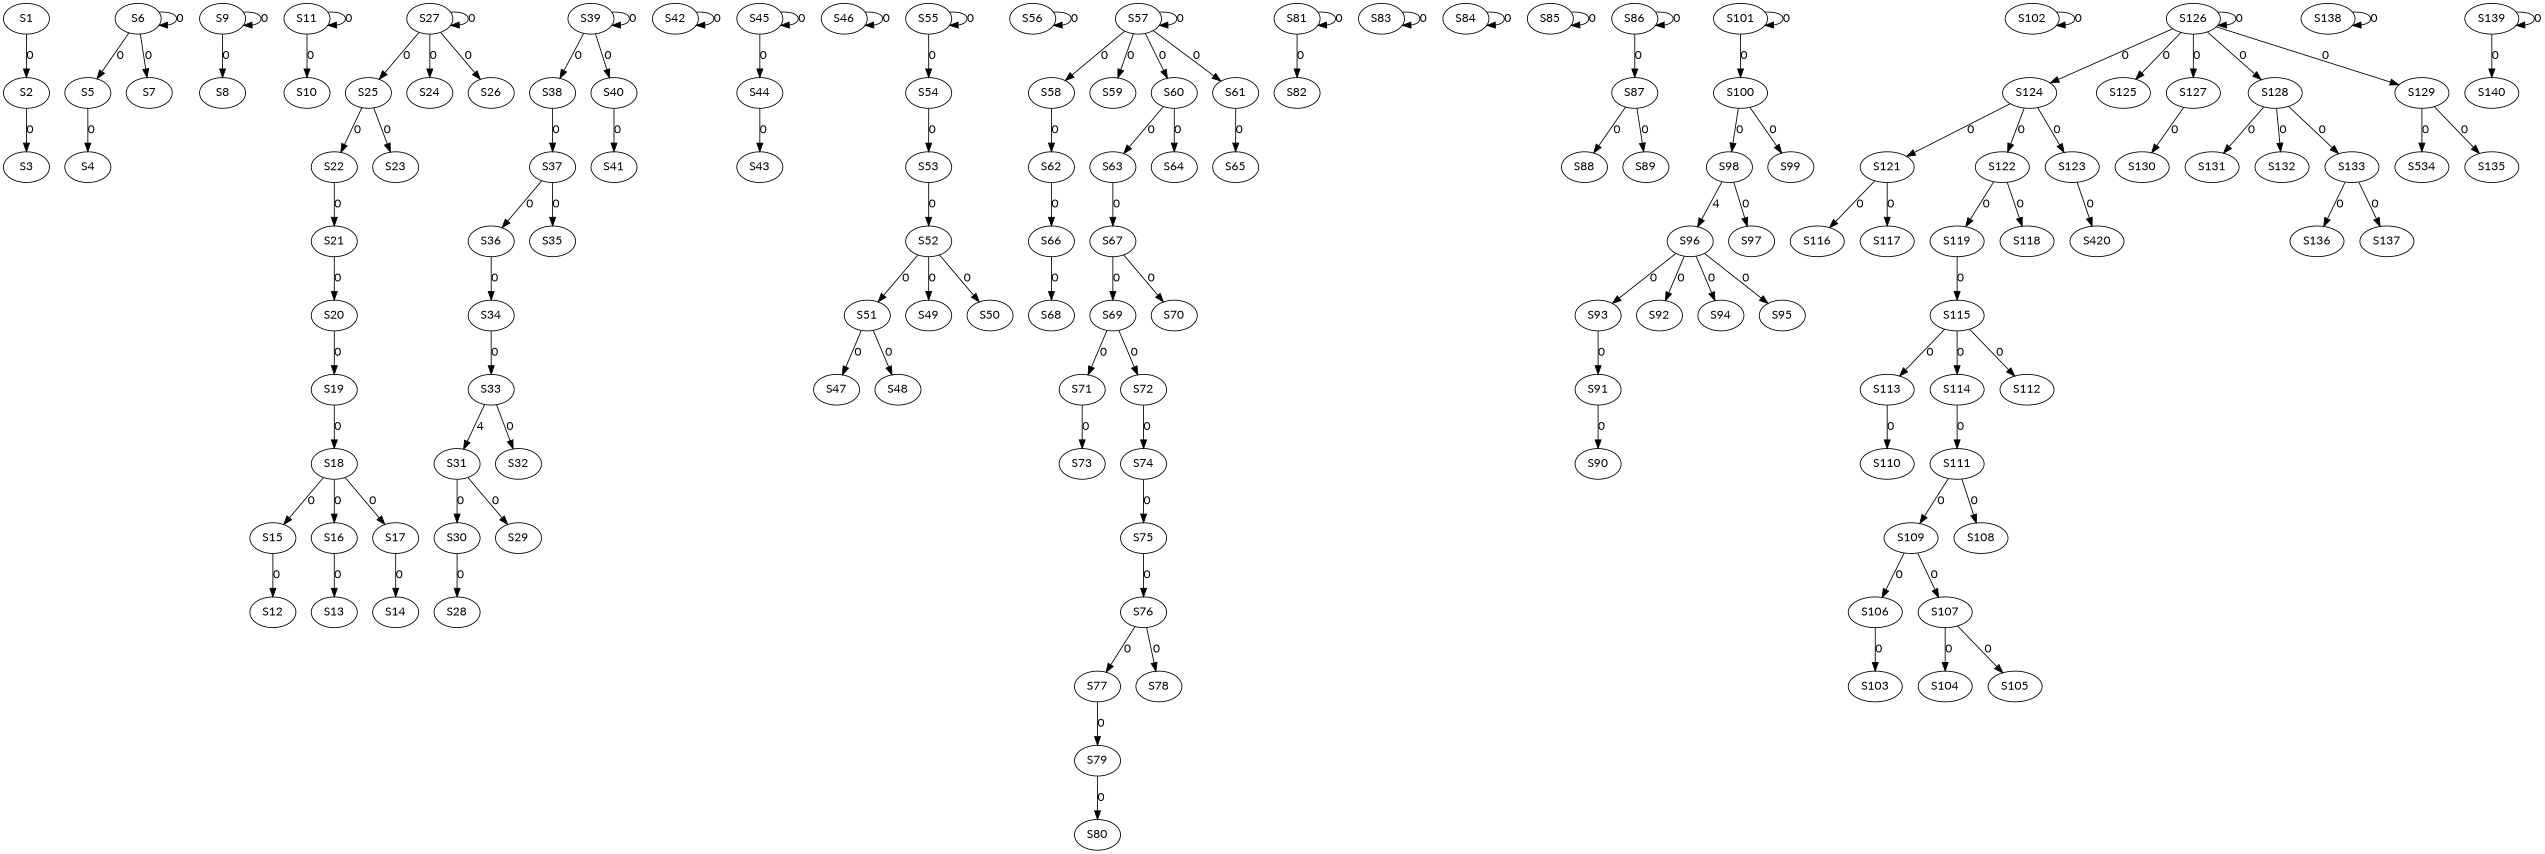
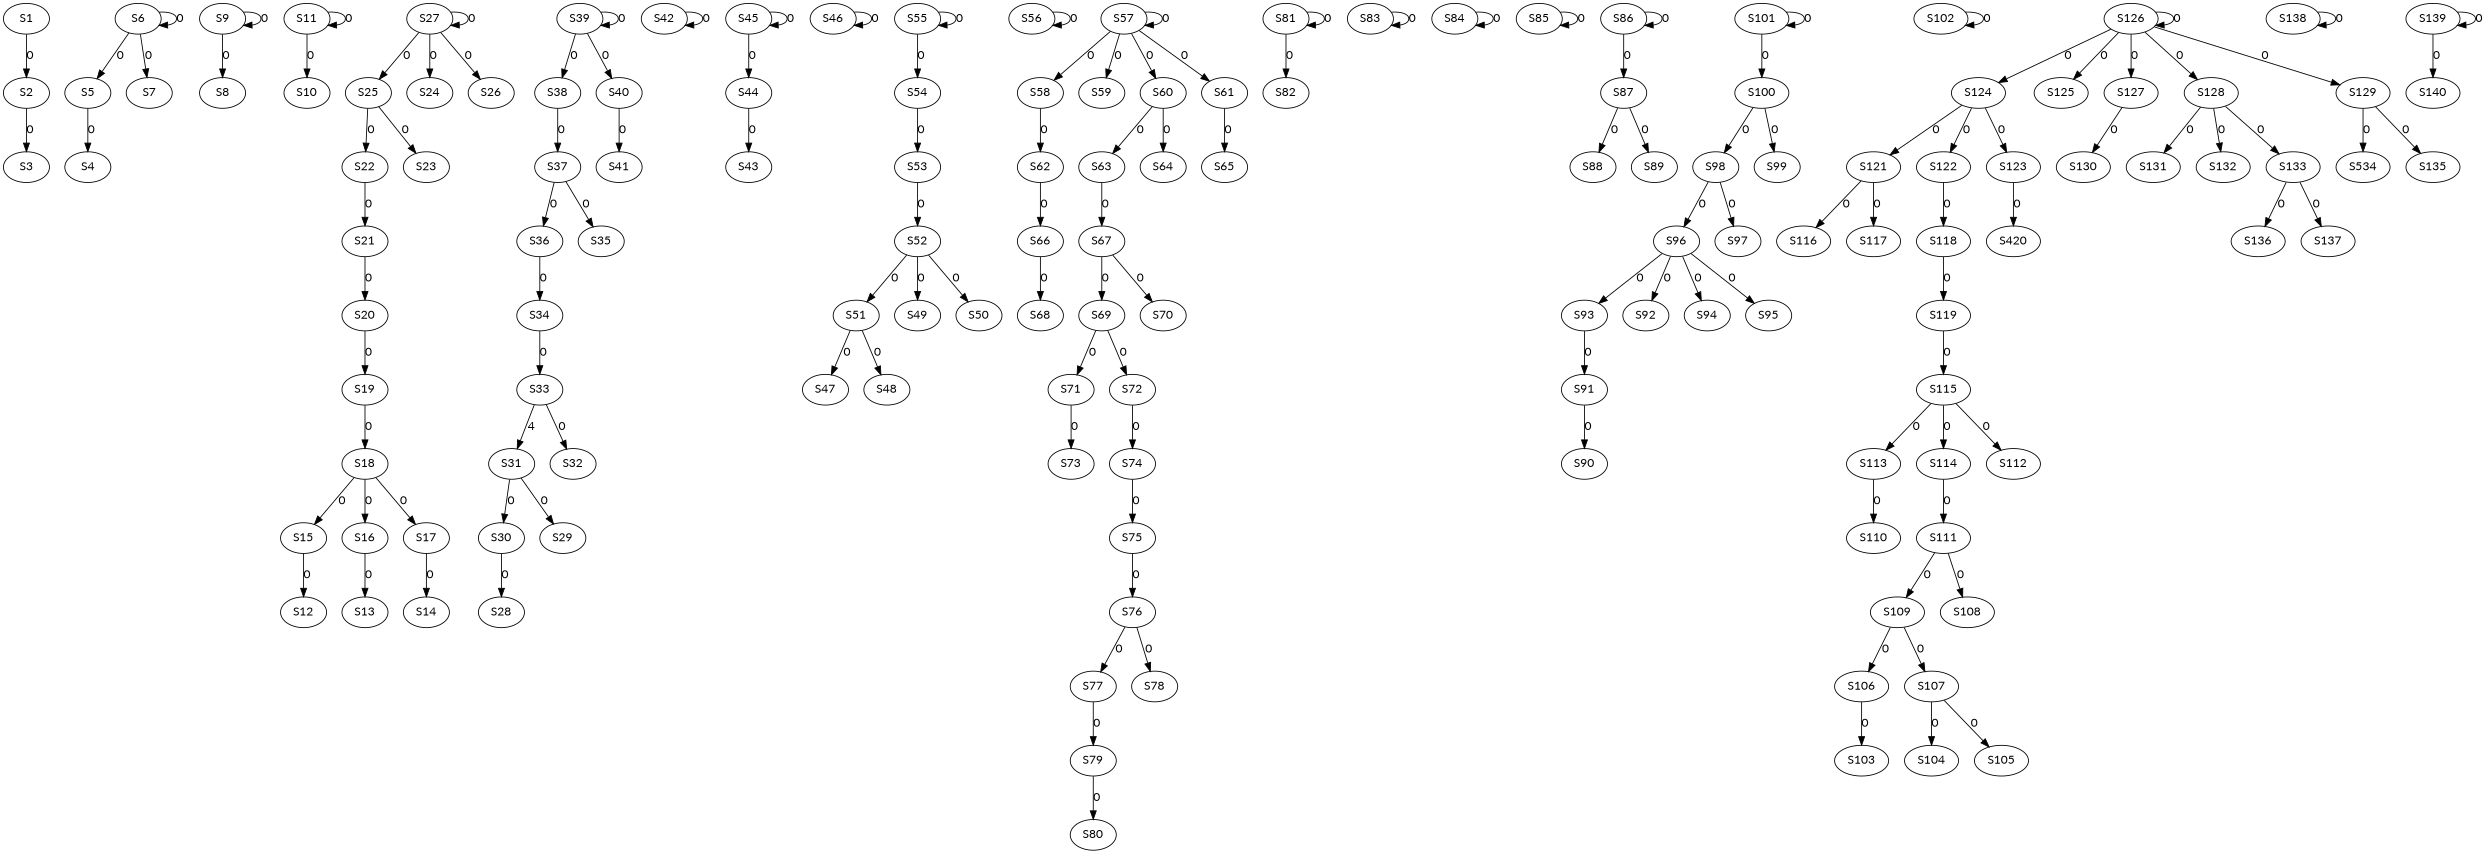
edge "S122" -> "S119": now "S118" -> "S119"
edge "S98" -> "S96": label "4" -> "0"
